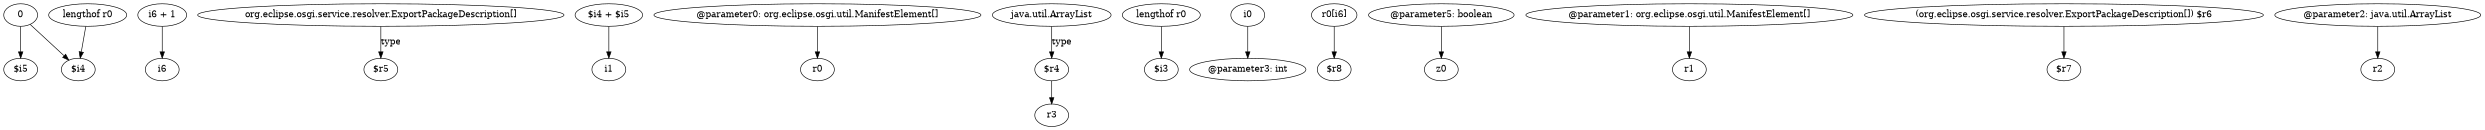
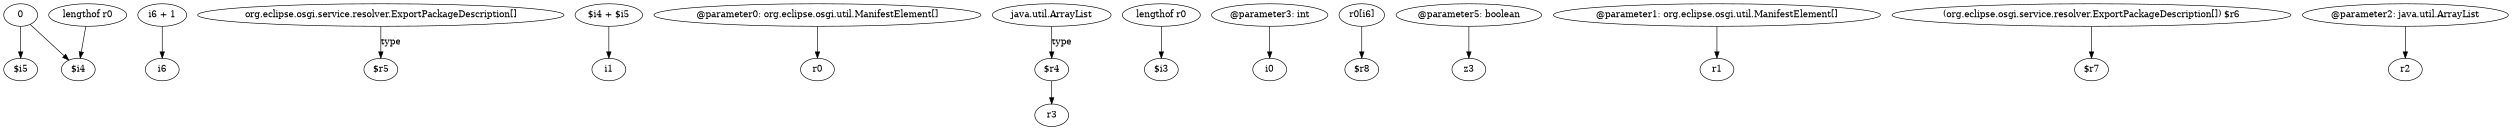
edge "i0" -> "@parameter3: int": reversed
node "z0": label "z0" -> "z3"
